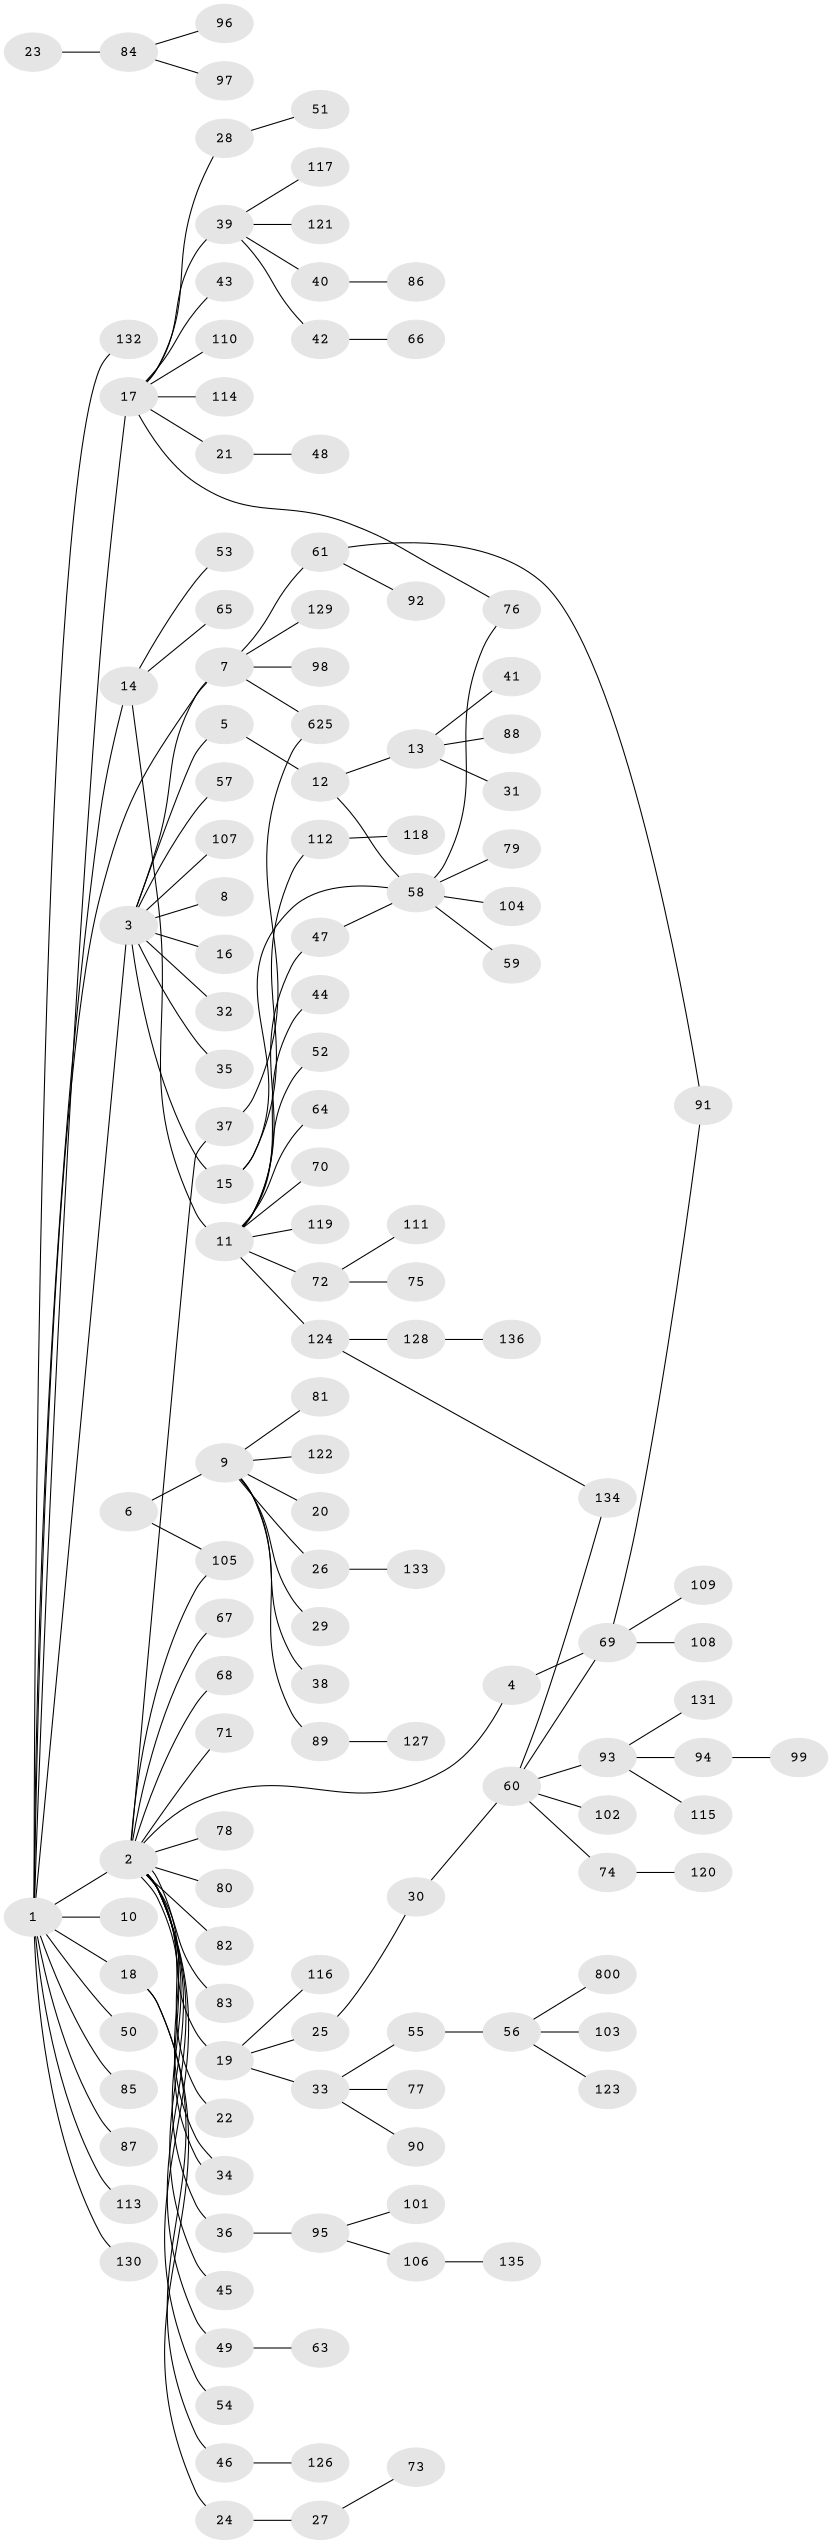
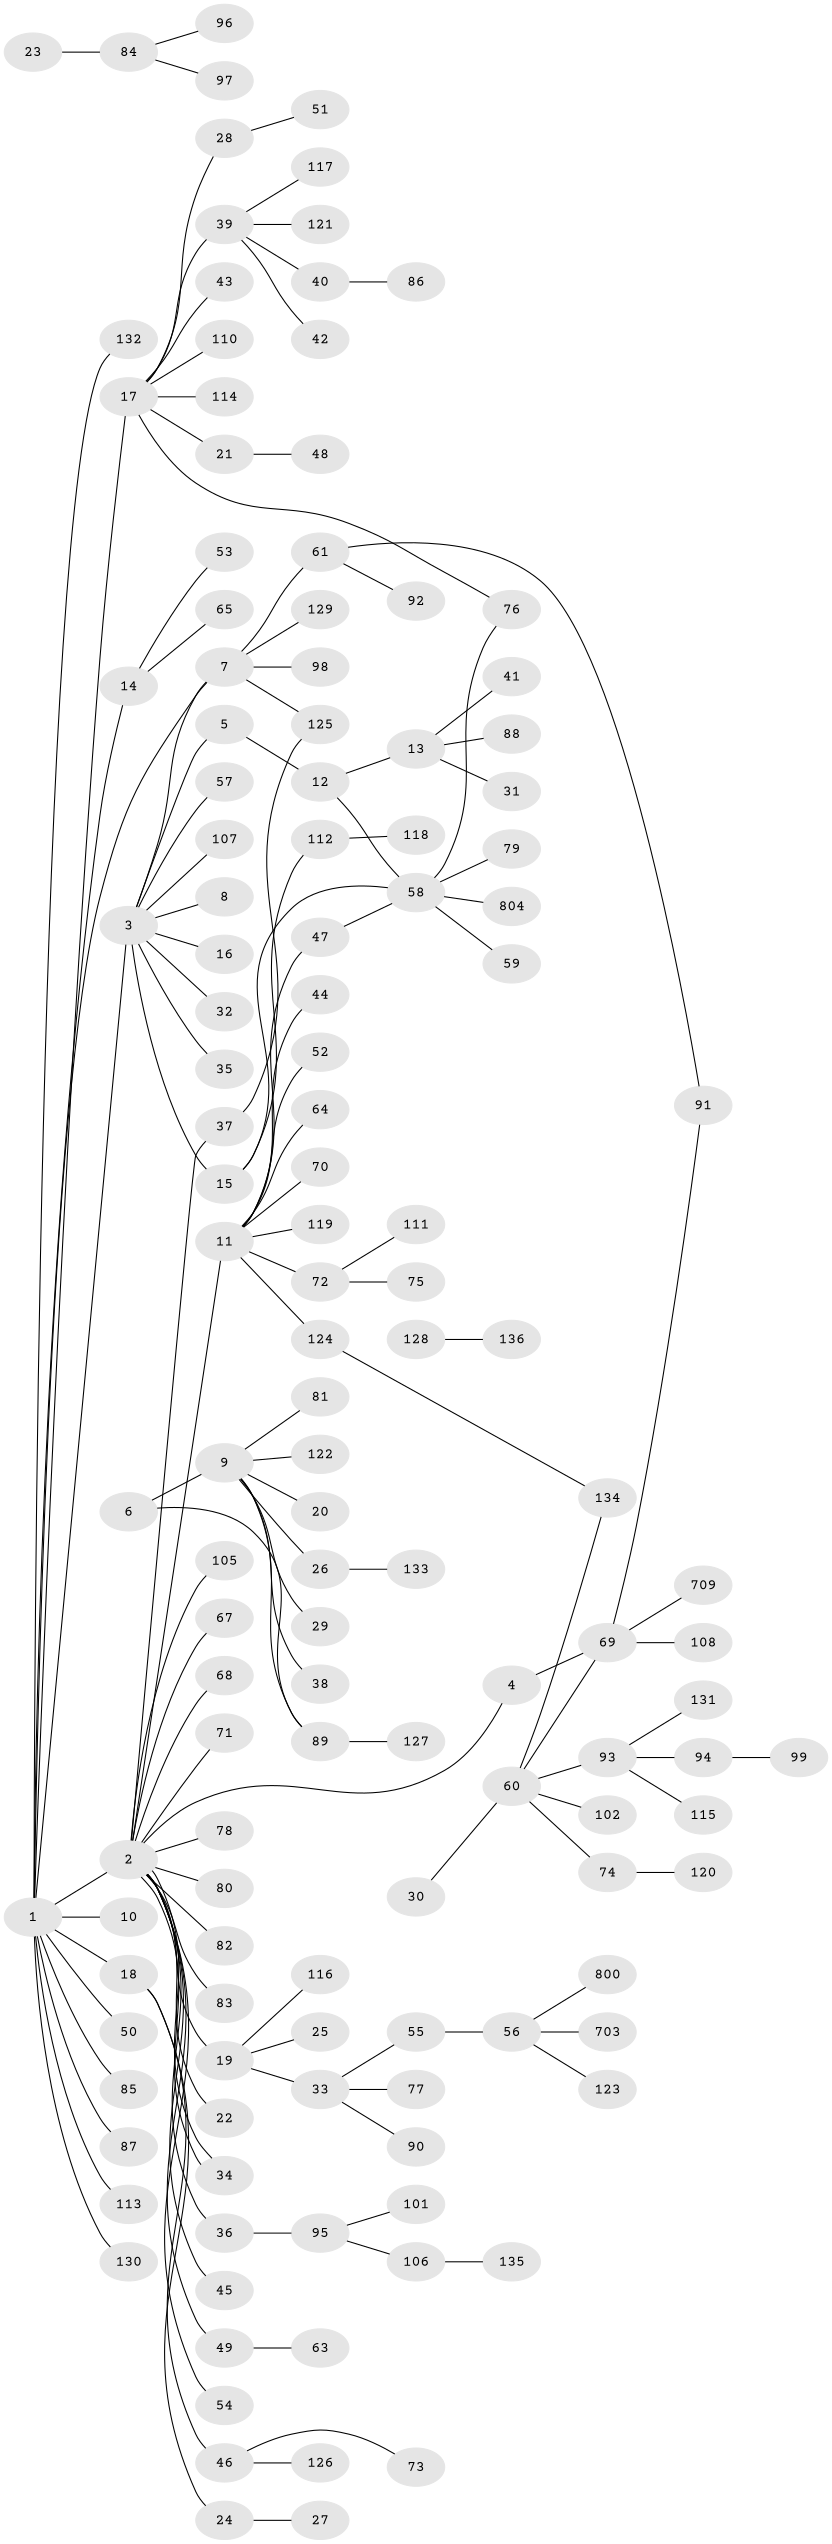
node "66": removed
node "625": label "625" -> "125"
node "104": label "104" -> "804"
edge "14" -- "11": now "2" -- "11"
edge "124" -- "128": removed
edge "6" -- "105": now "6" -- "89"
node "109": label "109" -> "709"
edge "30" -- "25": removed
node "103": label "103" -> "703"
edge "73" -- "27": now "73" -- "46"
